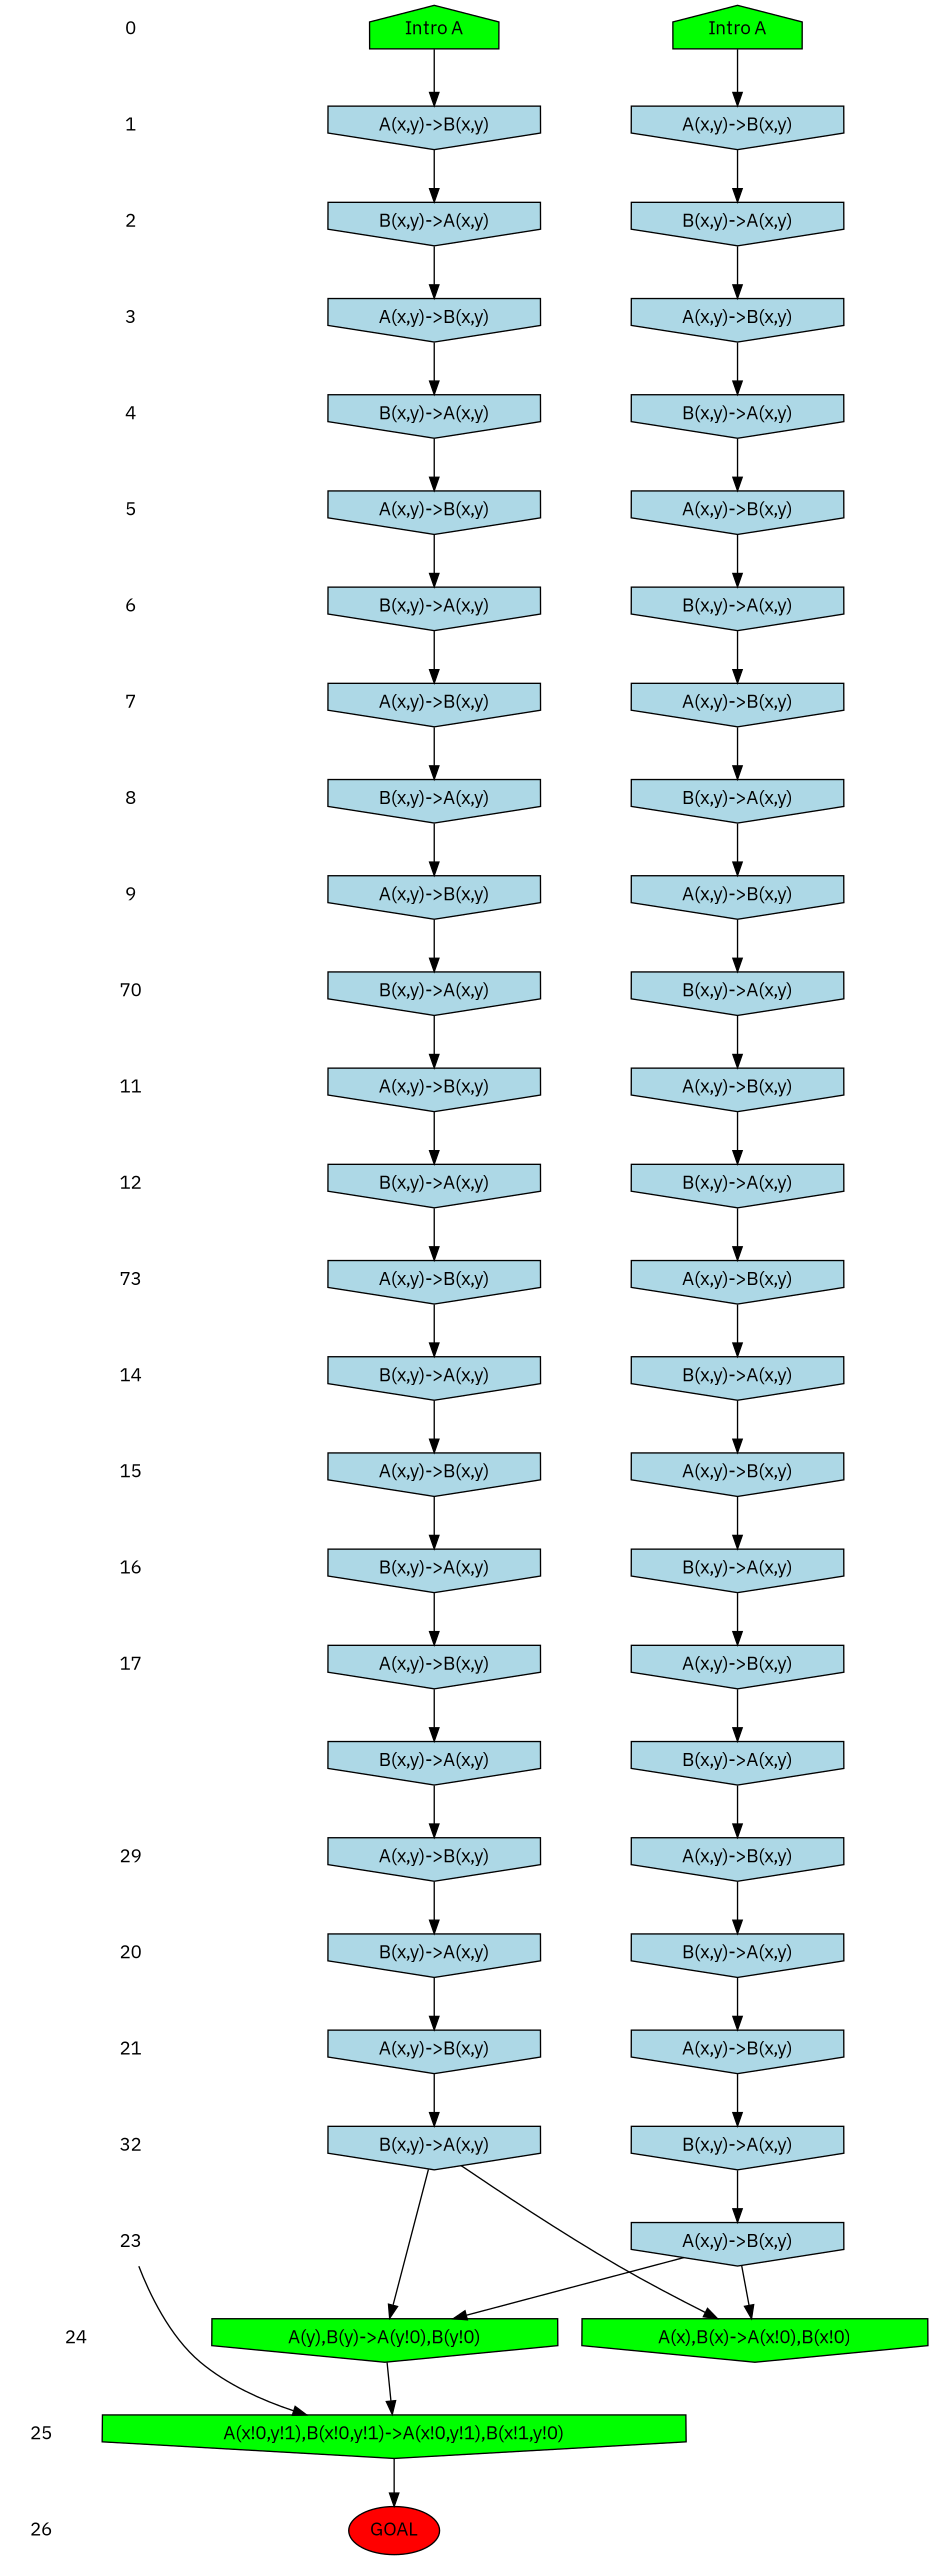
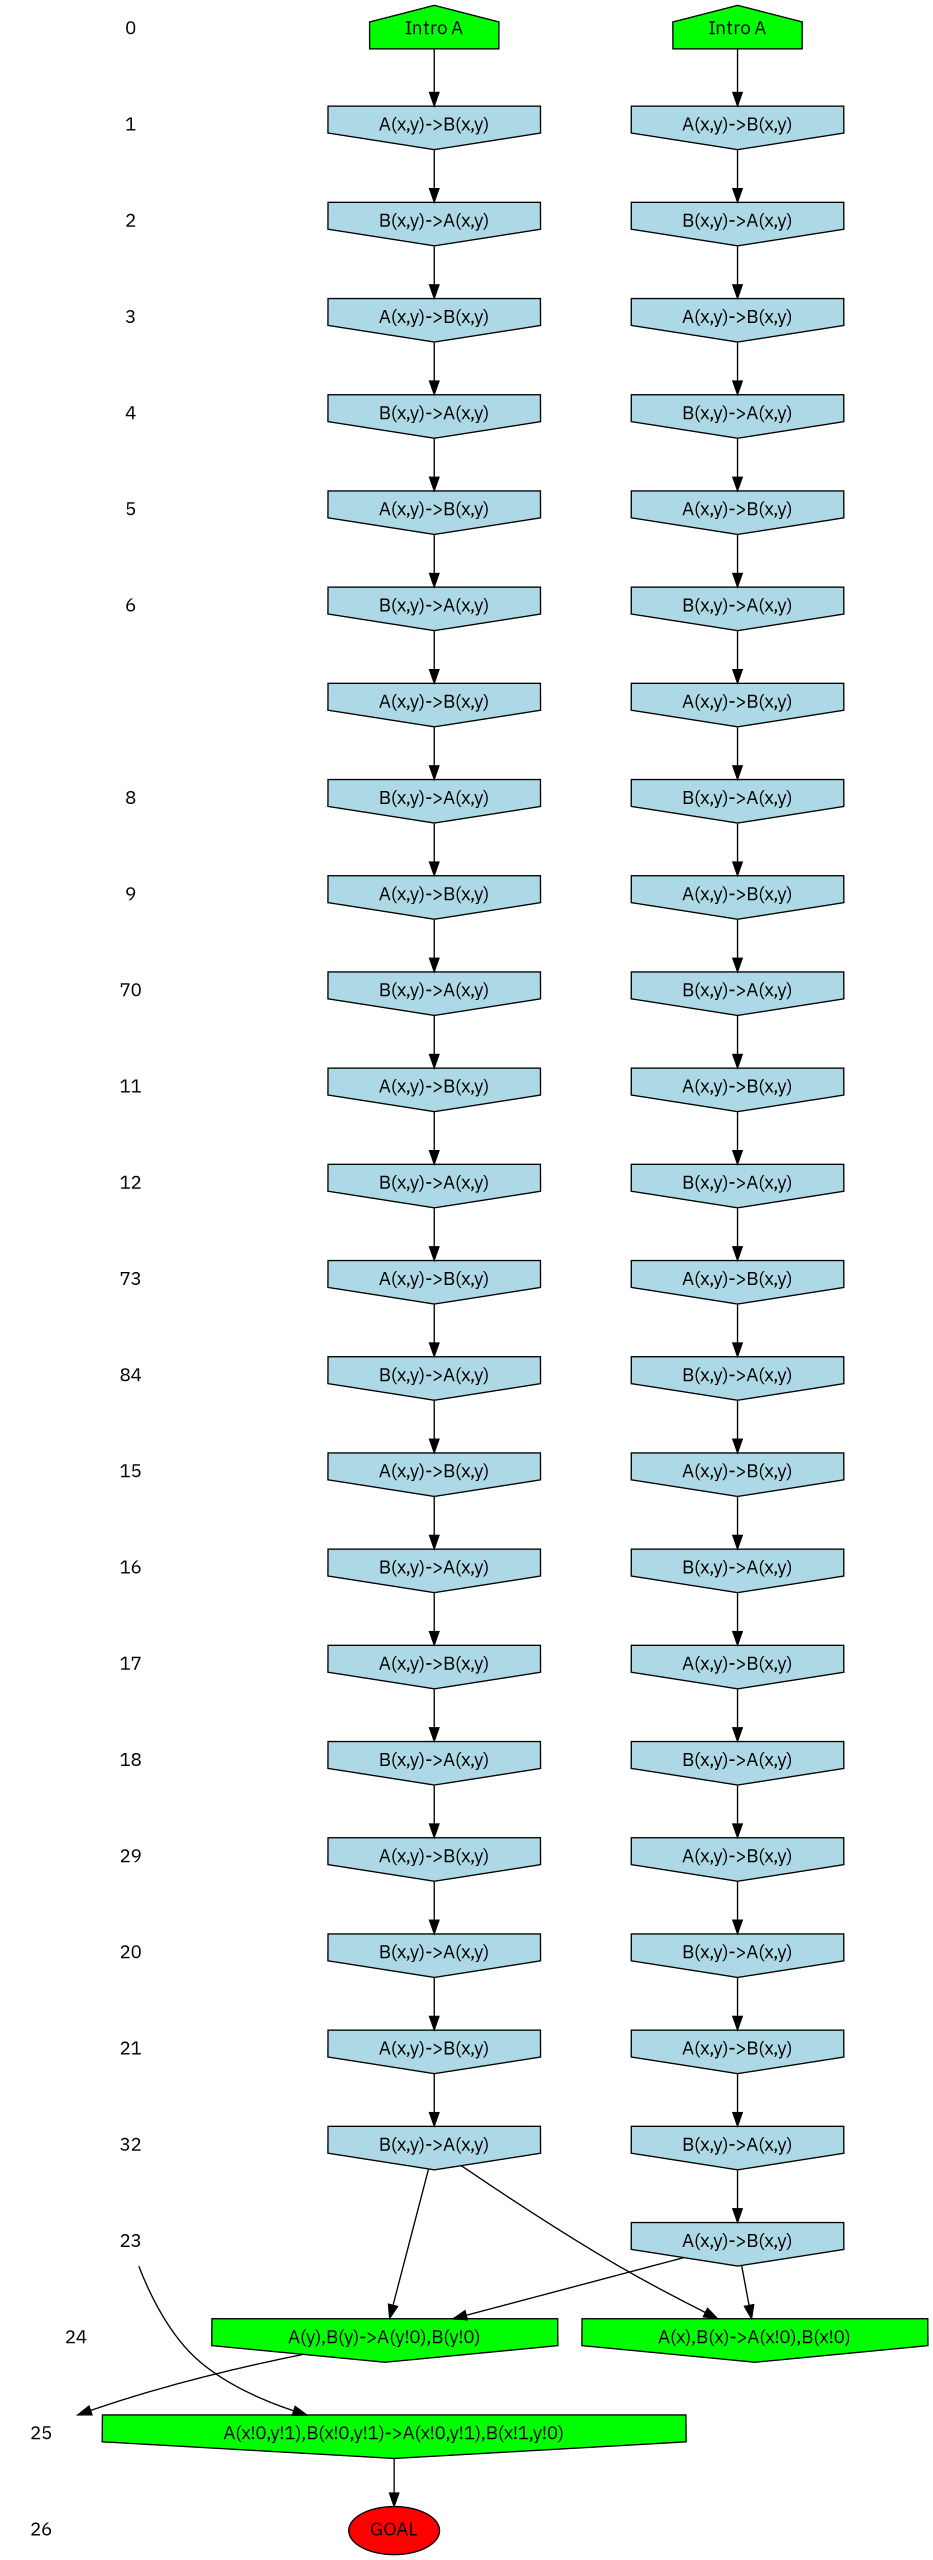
node "7": removed
node "14": label "14" -> "84"
node "18": added
edge "A(y),B(y)->A(y!0),B(y!0)" -> "A(x!0,y!1),B(x!0,y!1)->A(x!0,y!1),B(x!1,y!0)": now "A(y),B(y)->A(y!0),B(y!0)" -> "25"
